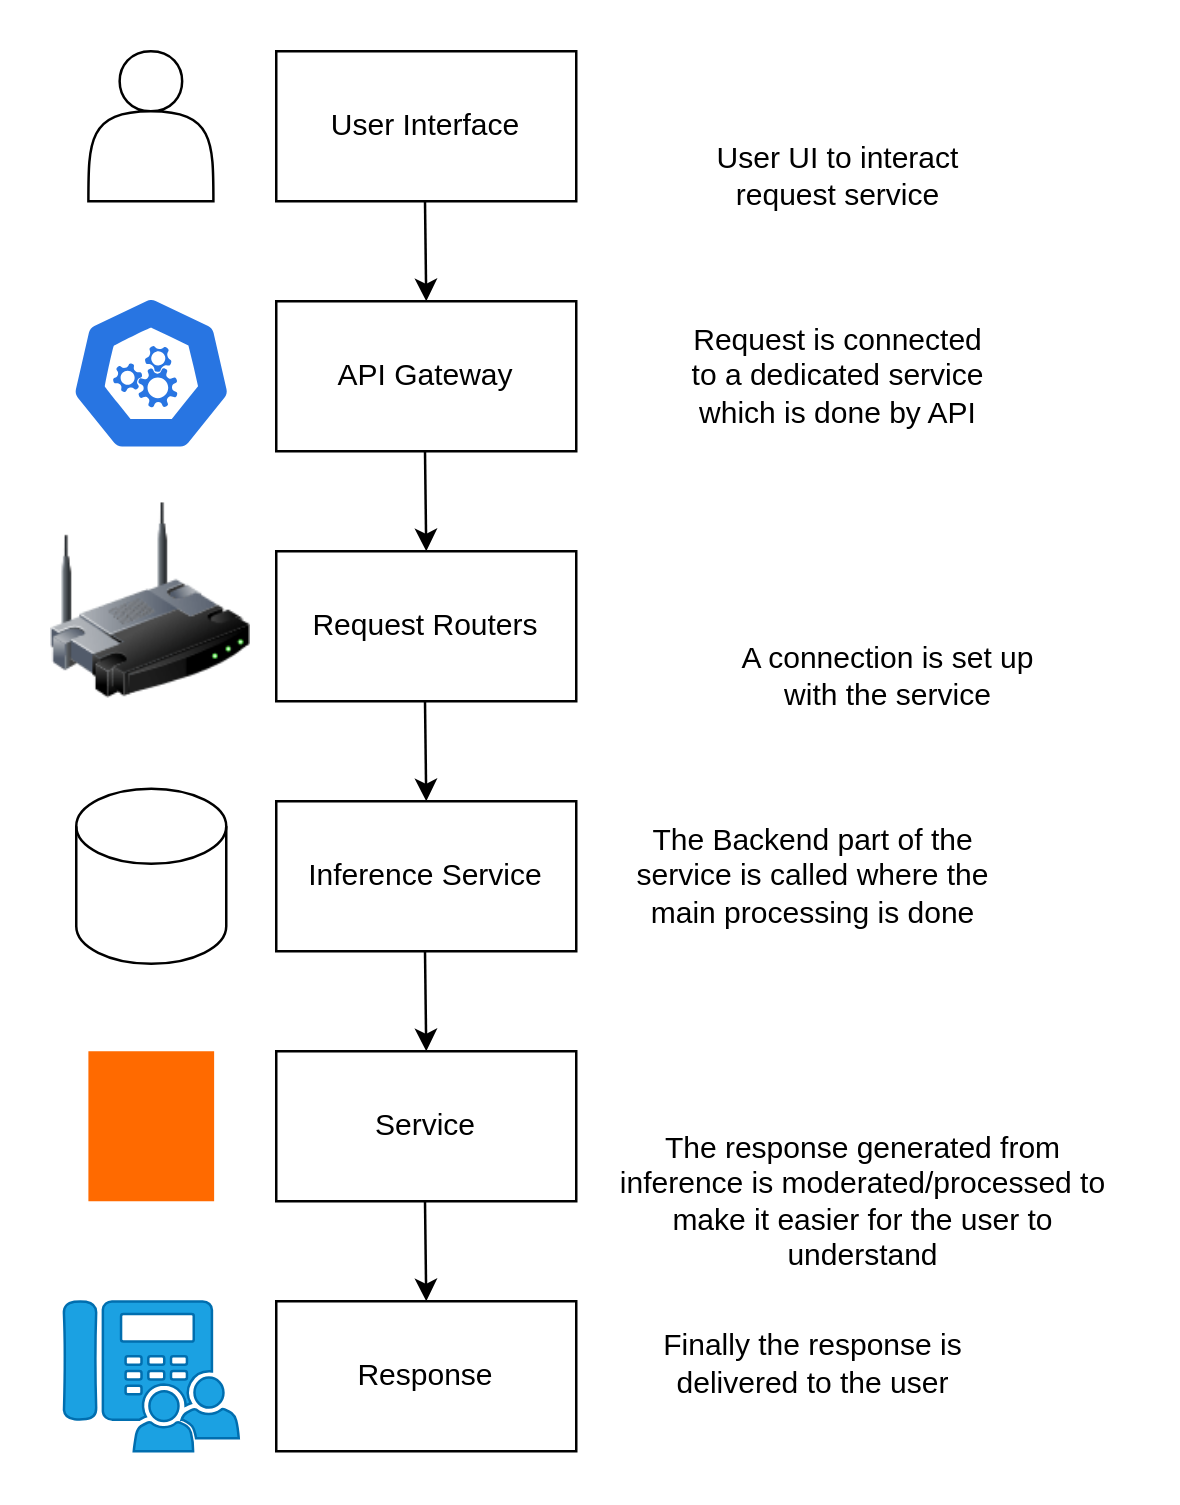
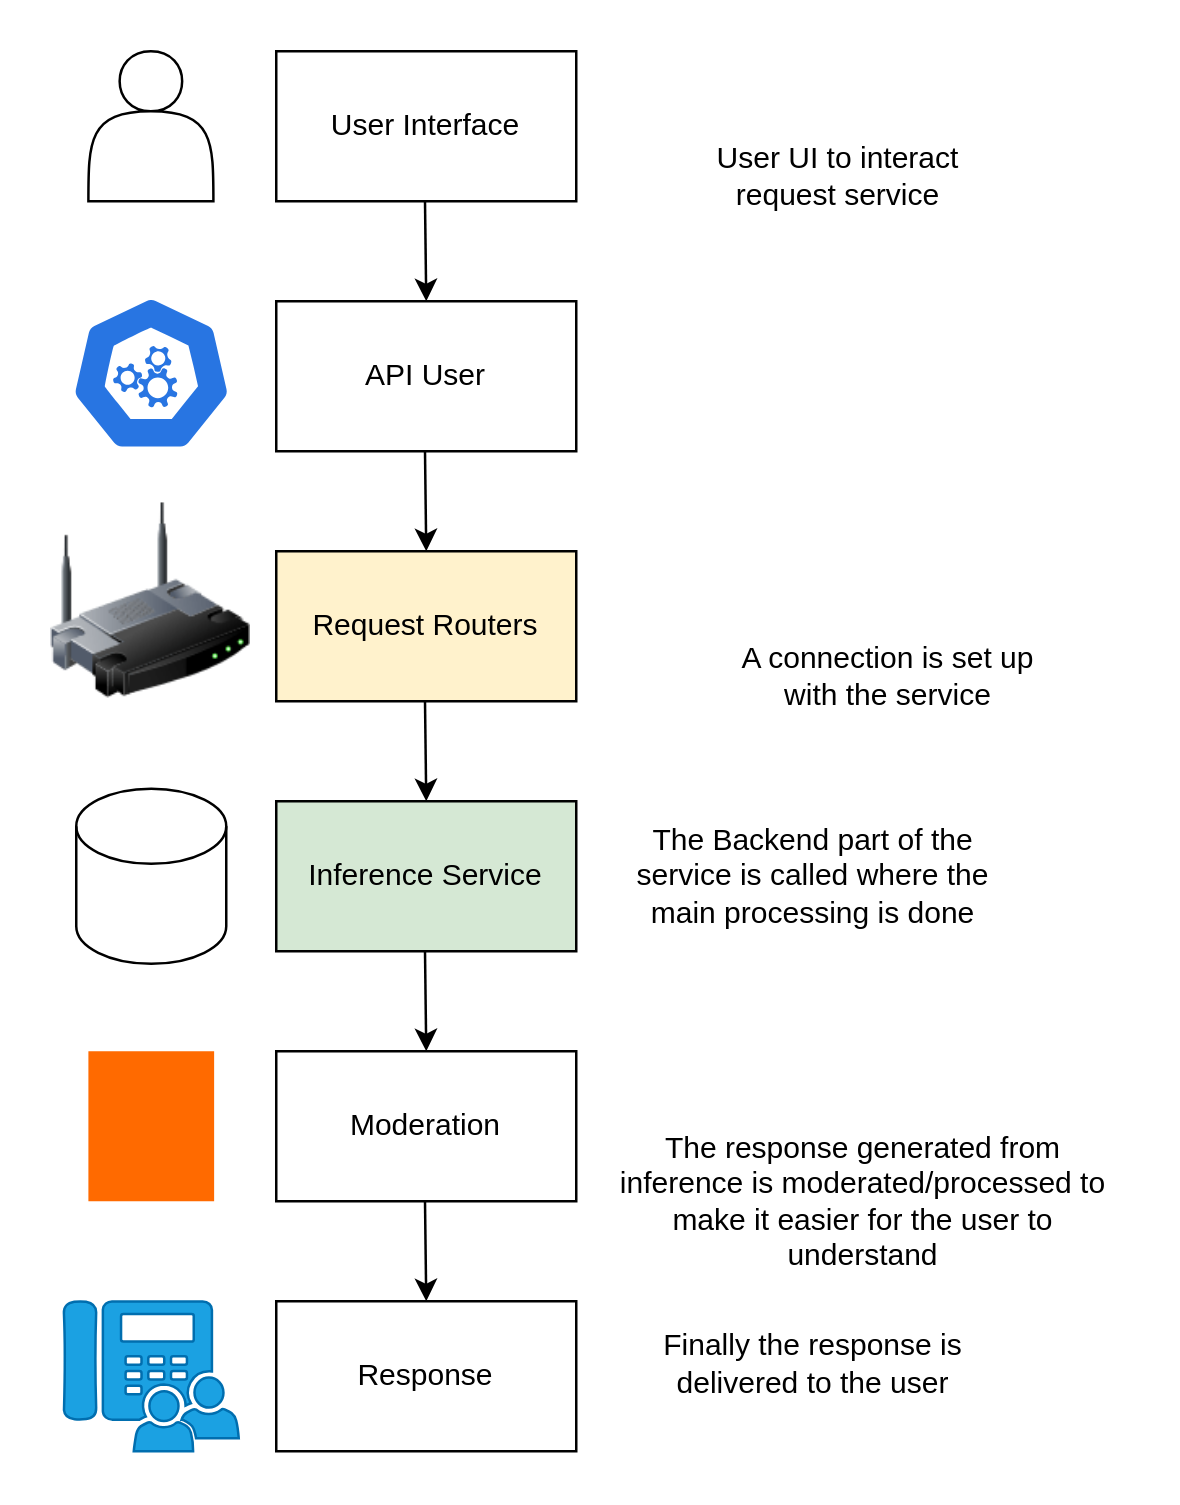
node "API Gateway": label "API Gateway" -> "API User"
node "Request is connected to a dedicated service which is done by API": removed
node "Request Routers": fillcolor #ffffff -> #fff2cc
node "Inference Service": fillcolor #ffffff -> #d5e8d4
node "Service": label "Service" -> "Moderation"
